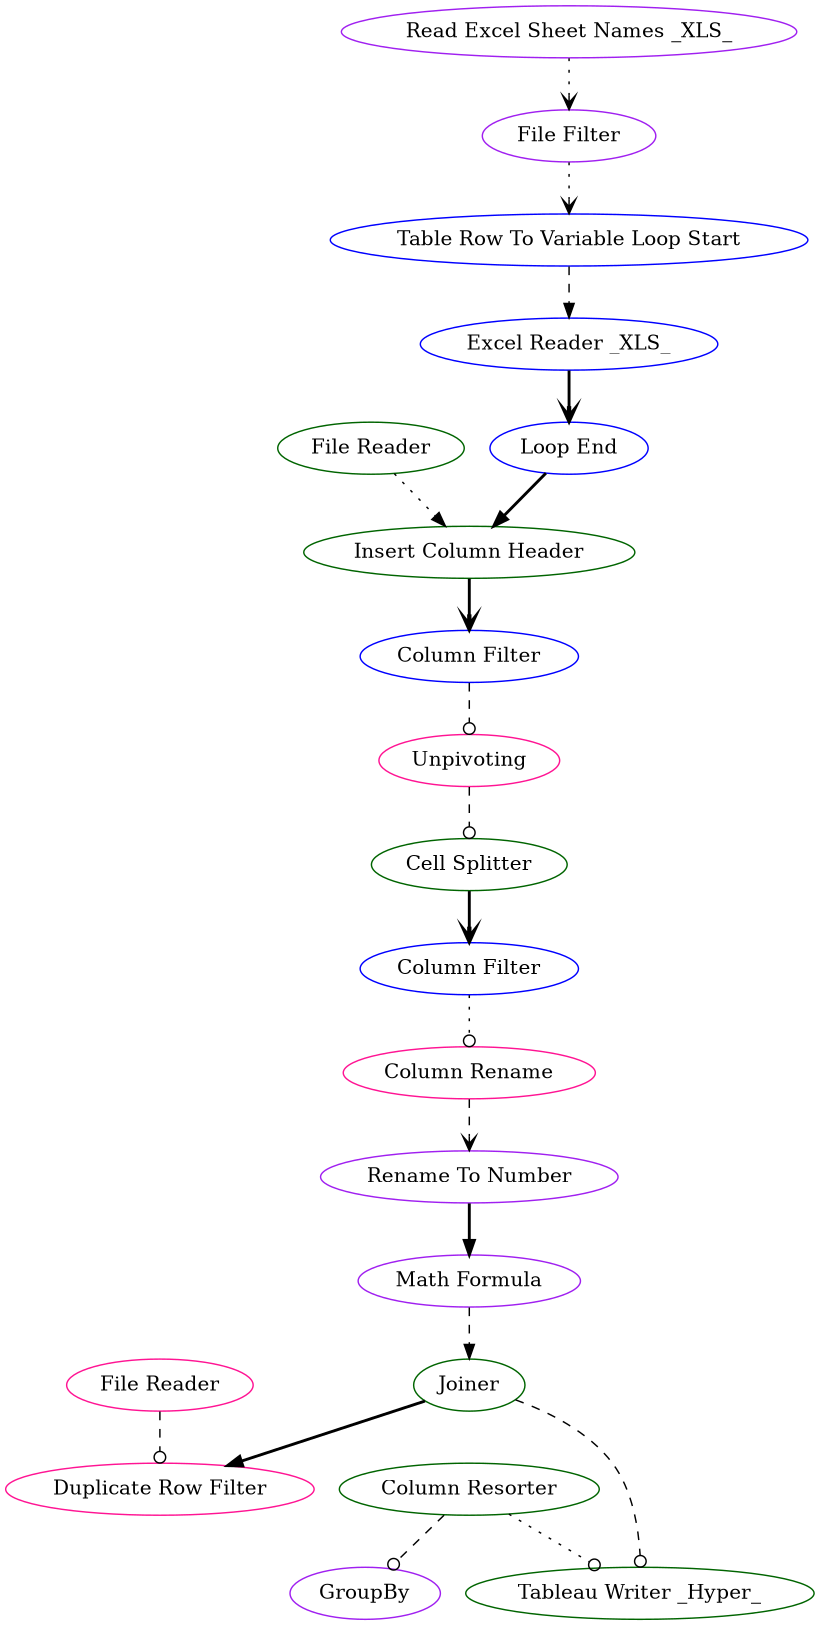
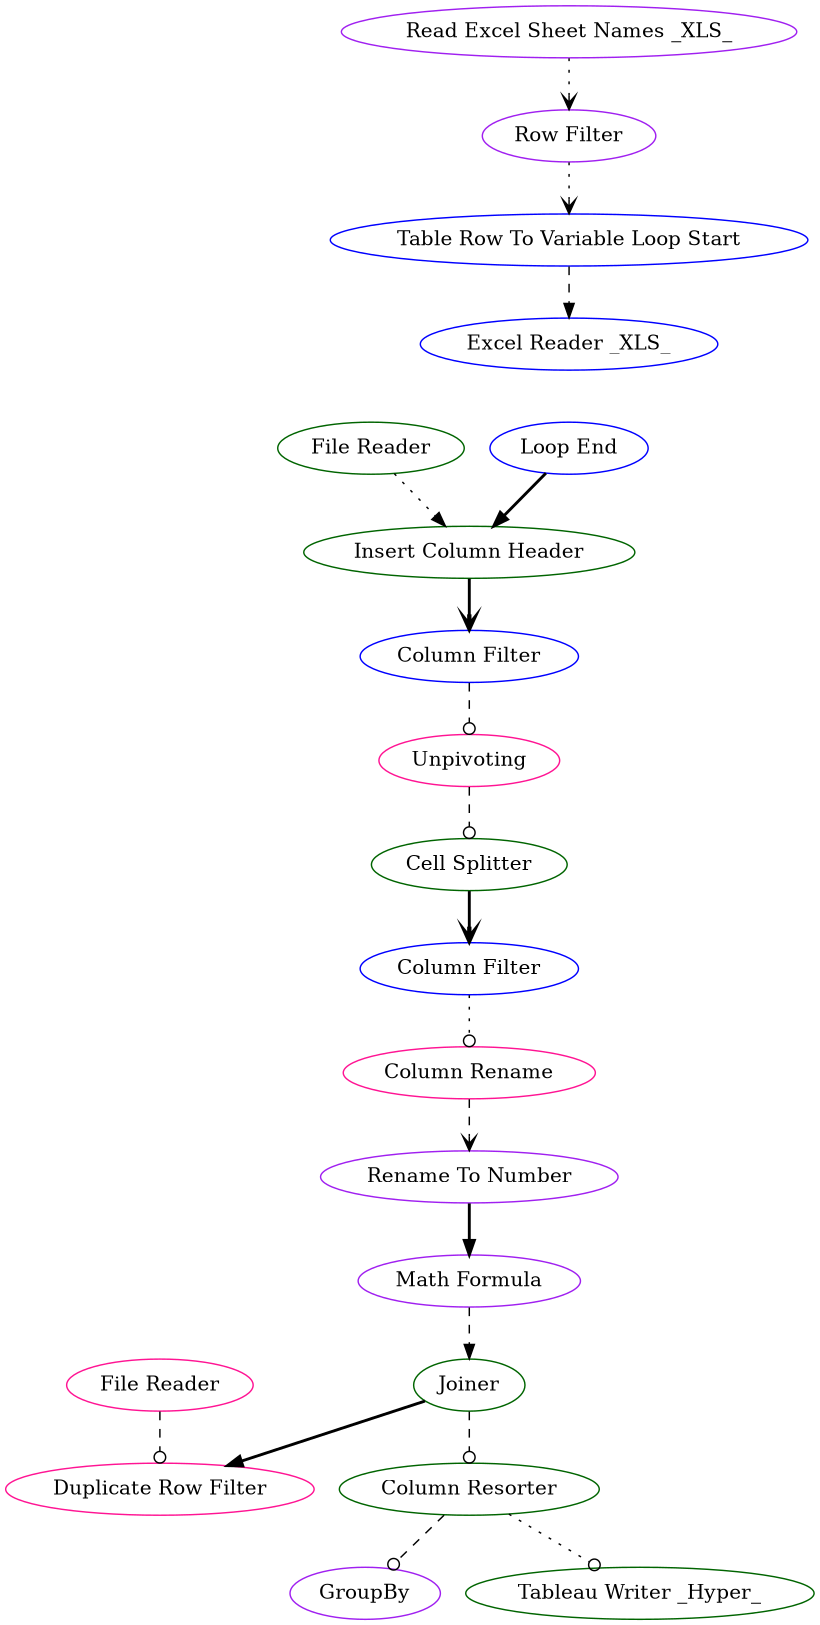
node "File Filter": label "File Filter" -> "Row Filter"
edge "Excel Reader _XLS_" -> "Loop End": removed
edge "Joiner" -> "Tableau Writer _Hyper_": now "Joiner" -> "Column Resorter"
